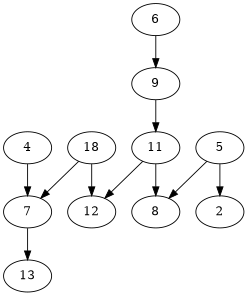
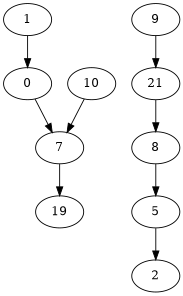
node "1": added
node "6": removed
node "4": label "4" -> "0"
node "18": label "18" -> "10"
node "11": label "11" -> "21"
edge "5" -> "8": reversed
node "12": removed
node "13": label "13" -> "19"
